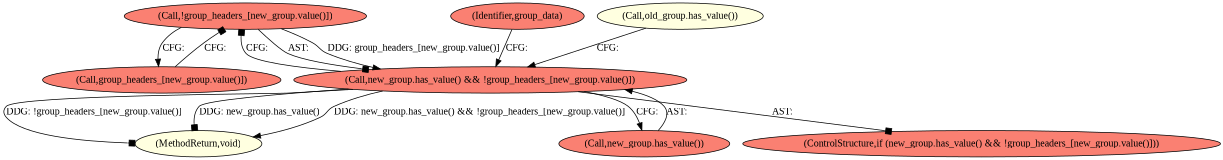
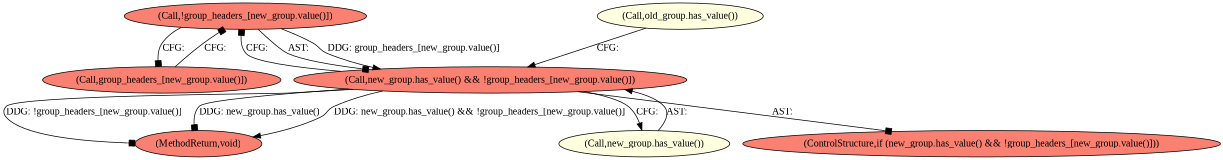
node "(Identifier,group_data)": removed
edge "(Call,!group_headers_[new_group.value()])" -> "(Call,group_headers_[new_group.value()])": arrowhead normal -> box
node "(MethodReturn,void)": fillcolor lightyellow -> salmon
node "(Call,new_group.has_value())": fillcolor salmon -> lightyellow
